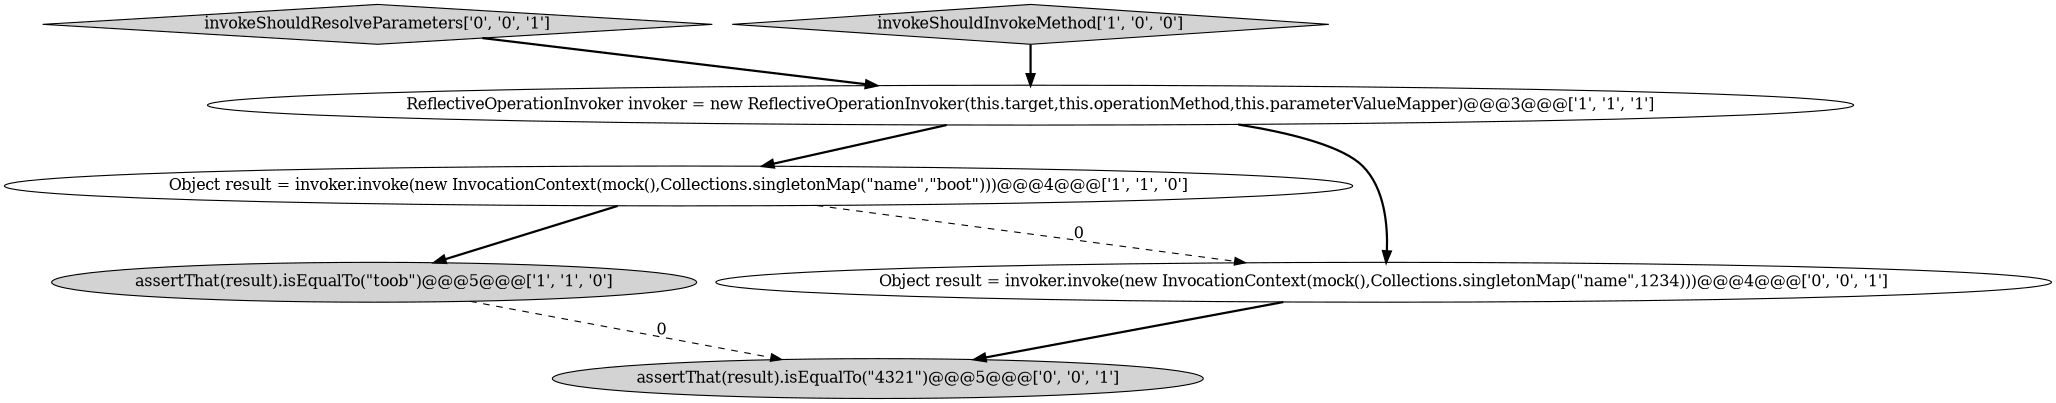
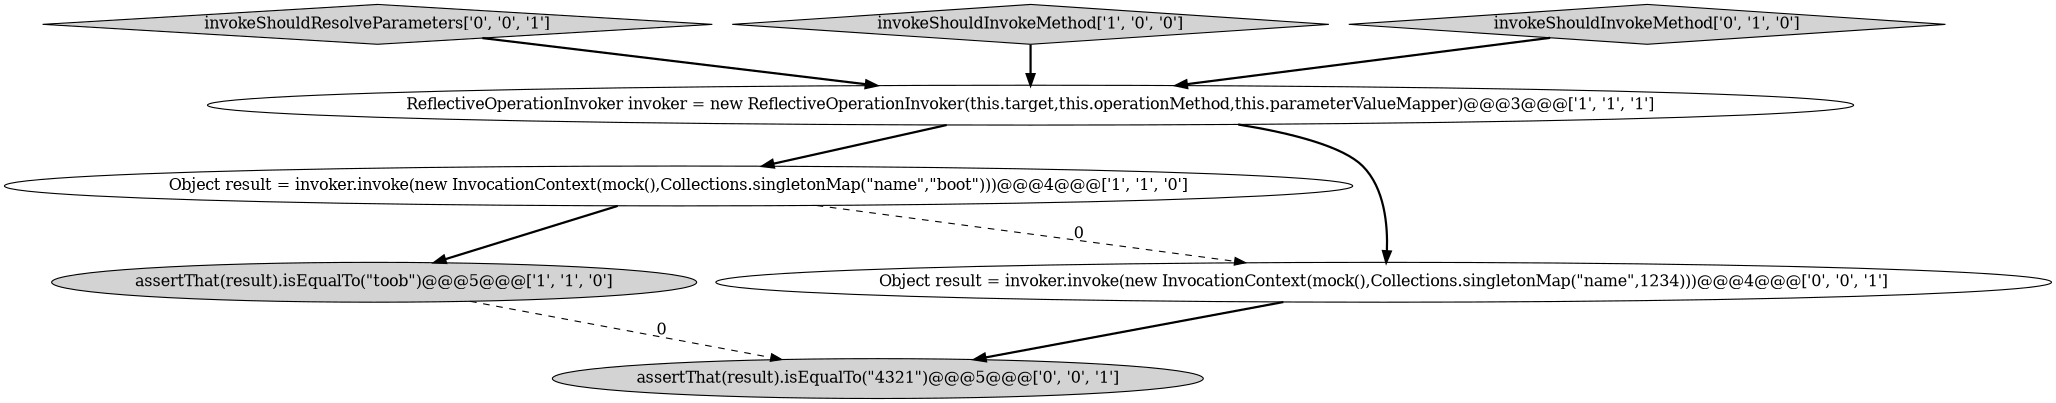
node "invokeShouldInvokeMethod['0', '1', '0']": added
